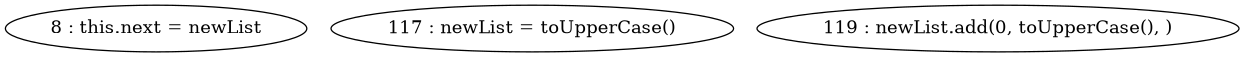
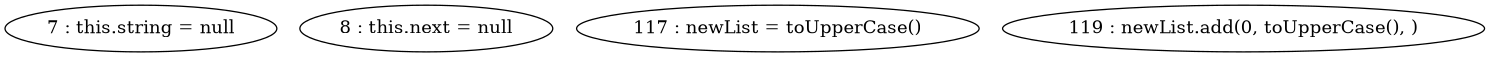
node "7 : this.string = null": added
node "8 : this.next = newList": label "8 : this.next = newList" -> "8 : this.next = null"
